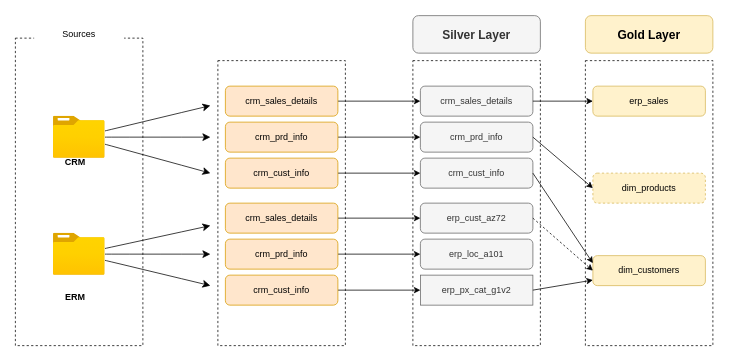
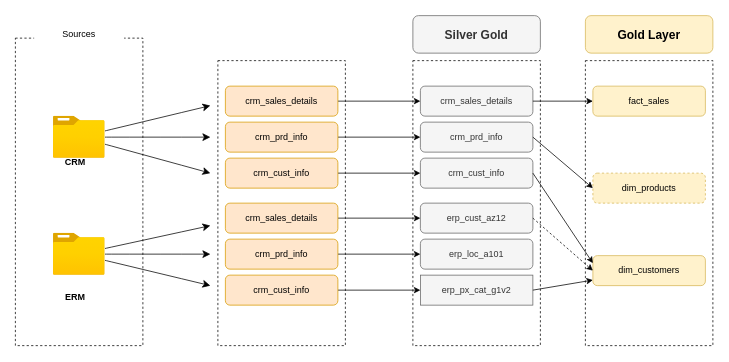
node "Silver Layer": label "Silver Layer" -> "Silver Gold"
node "erp_sales": label "erp_sales" -> "fact_sales"
node "erp_cust_az72": label "erp_cust_az72" -> "erp_cust_az12"
